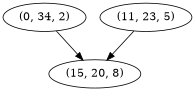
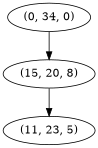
node "(0, 34, 2)": label "(0, 34, 2)" -> "(0, 34, 0)"
edge "(11, 23, 5)" -> "(15, 20, 8)": reversed
